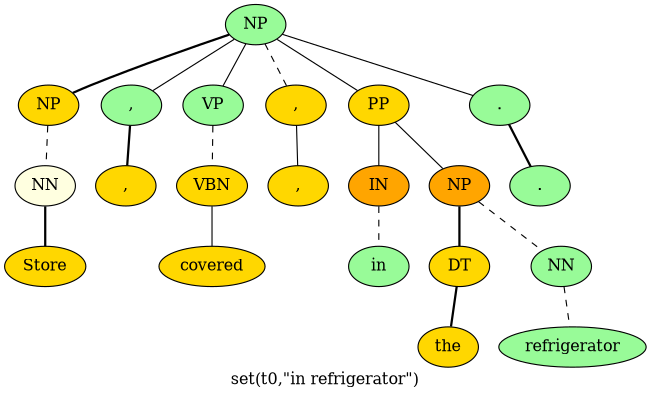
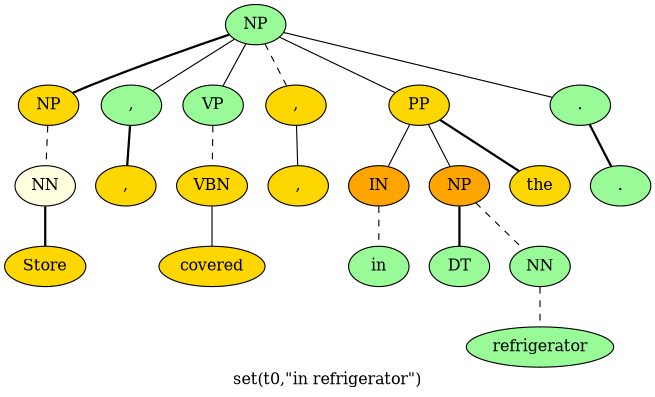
node "DT": fillcolor gold -> palegreen
edge "DT" -- "the": now "PP" -- "the"
